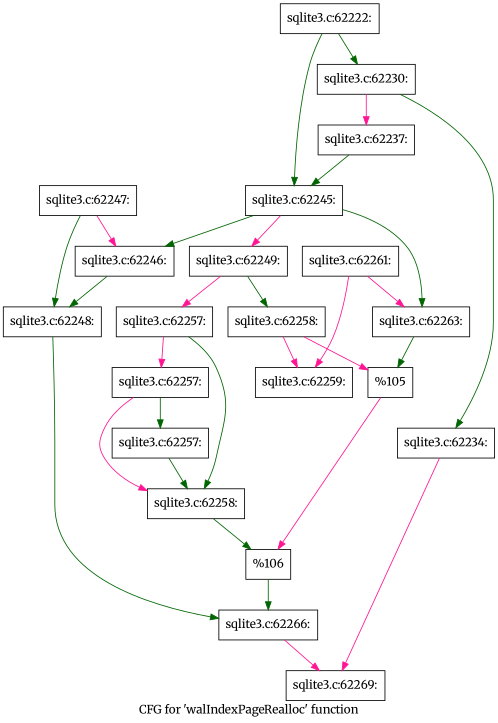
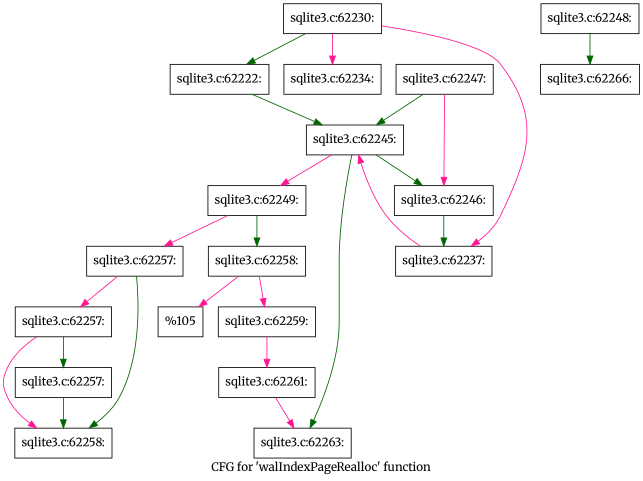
edge "sqlite3.c:62222:" -> "sqlite3.c:62230:": reversed
edge "sqlite3.c:62237:" -> "sqlite3.c:62245:": color darkgreen -> deeppink
edge "sqlite3.c:62230:" -> "sqlite3.c:62234:": color darkgreen -> deeppink
edge "sqlite3.c:62247:" -> "sqlite3.c:62248:": now "sqlite3.c:62247:" -> "sqlite3.c:62245:"
edge "sqlite3.c:62246:" -> "sqlite3.c:62248:": now "sqlite3.c:62246:" -> "sqlite3.c:62237:"
edge "sqlite3.c:62261:" -> "sqlite3.c:62259:": reversed
edge "sqlite3.c:62263:" -> "%105": removed
node "%106": removed
node "sqlite3.c:62269:": removed
